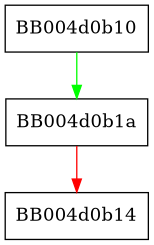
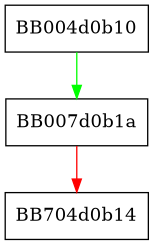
node "BB004d0b1a": label "BB004d0b1a" -> "BB007d0b1a"
node "BB004d0b14": label "BB004d0b14" -> "BB704d0b14"
